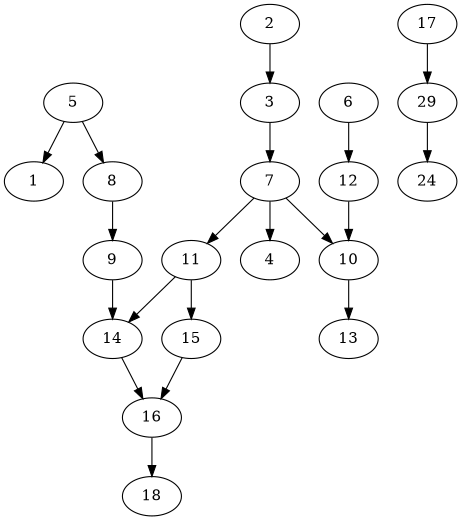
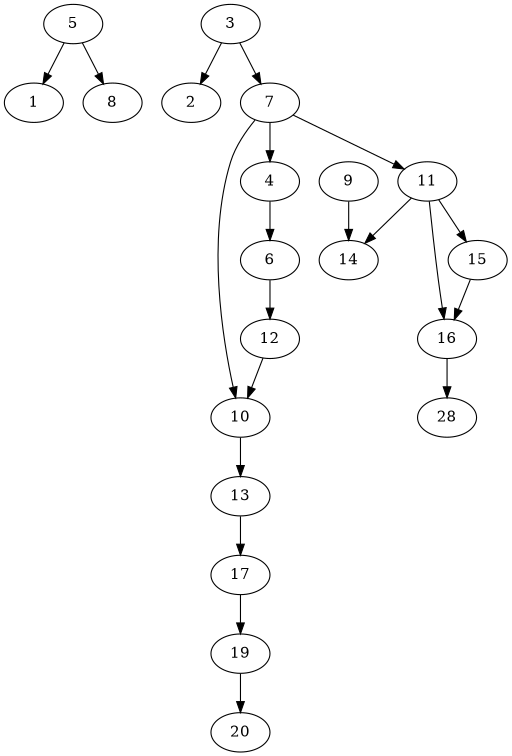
edge "2" -> "3": reversed
node "29": label "29" -> "19"
node "24": label "24" -> "20"
edge "8" -> "9": removed
edge "4" -> "6": added
edge "14" -> "16": now "11" -> "16"
node "18": label "18" -> "28"
edge "13" -> "17": added
